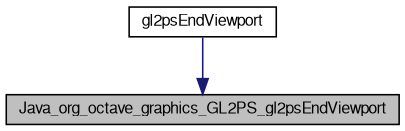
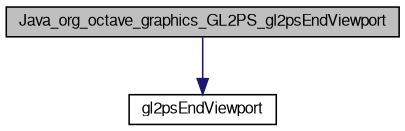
edge "gl2psEndViewport" -> "Java_org_octave_graphics_GL2PS_gl2psEndViewport": reversed
